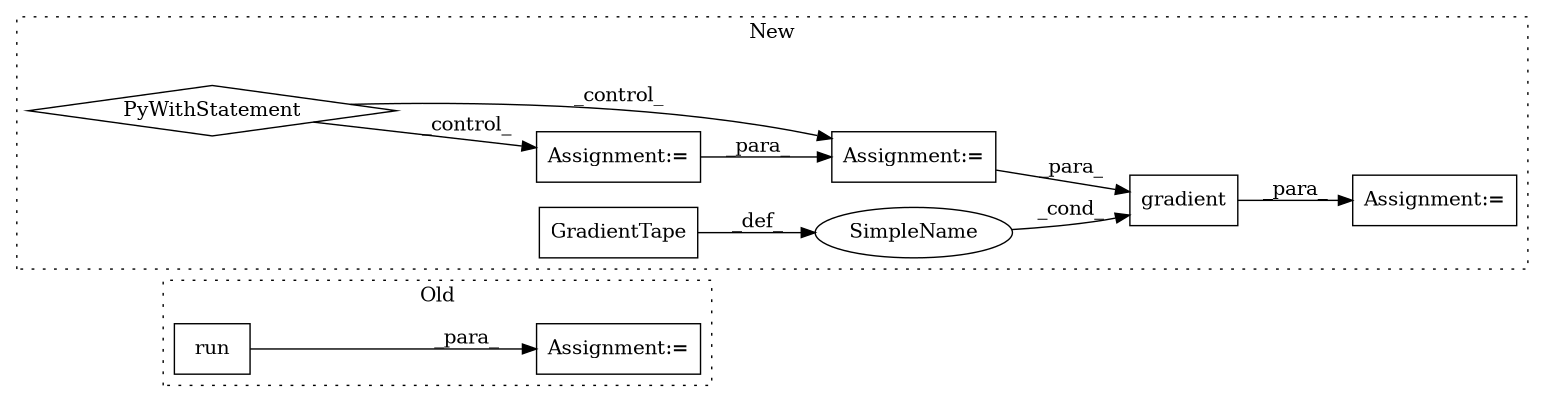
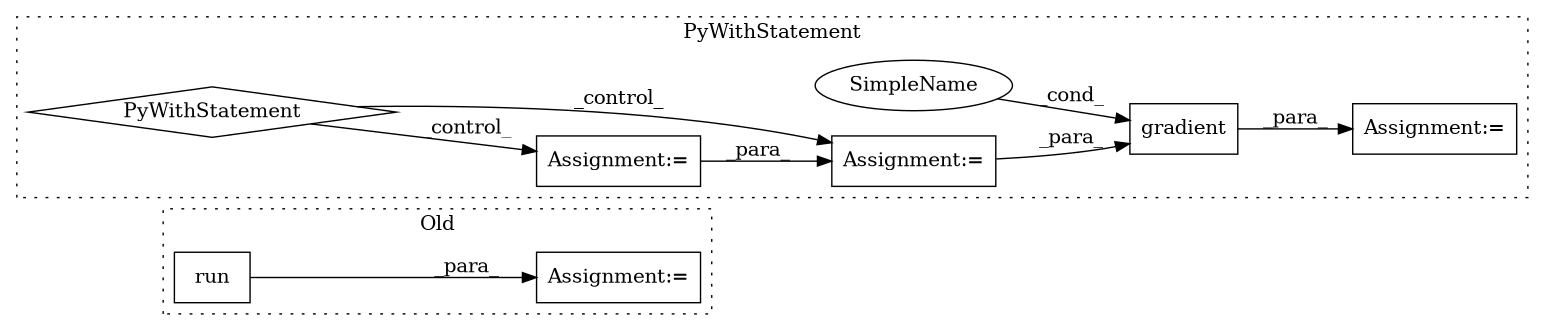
cluster "New": label "New" -> "PyWithStatement"
node "GradientTape": removed
